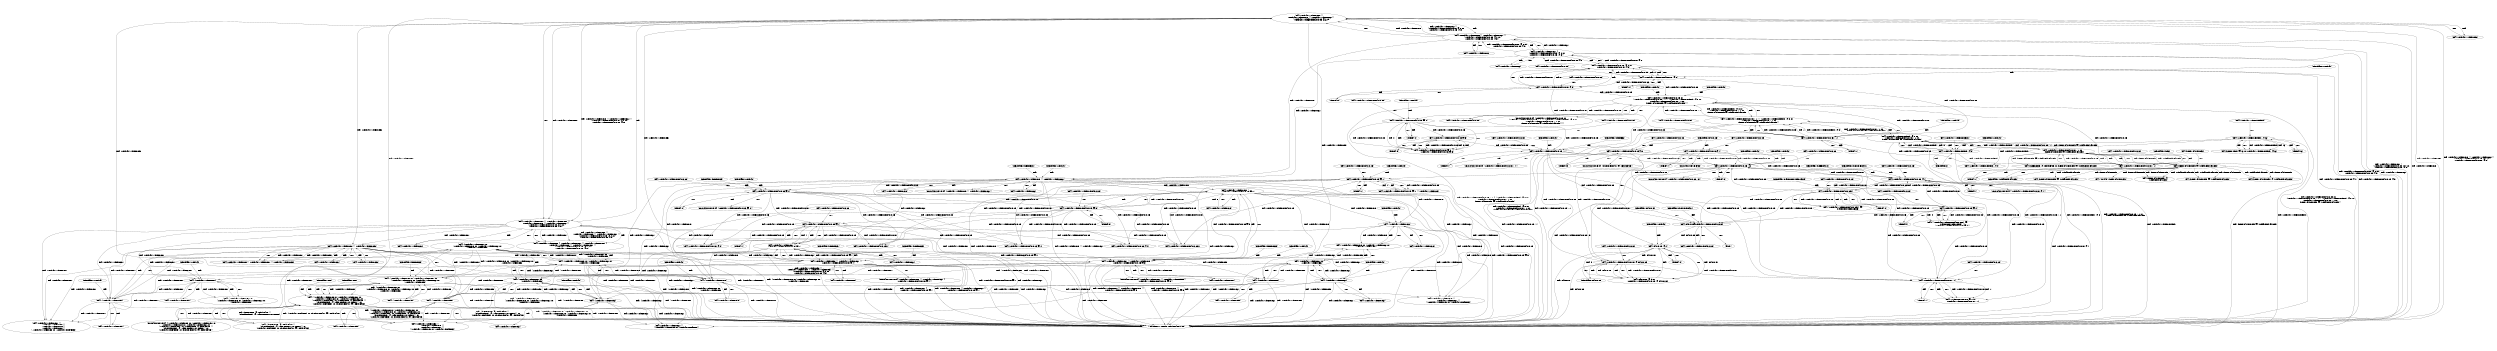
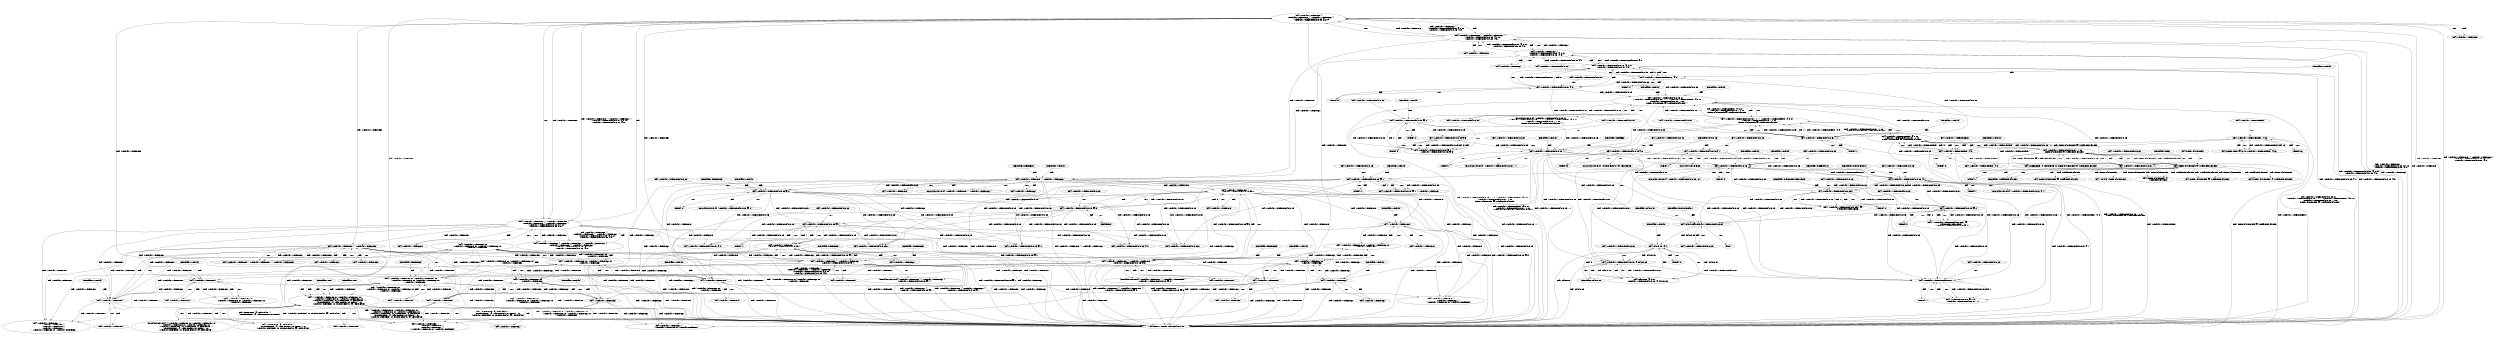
node "(Identifier,8)": label "(Identifier,8)" -> "(Literal,8)"
node "(Literal,3)": label "(Literal,3)" -> "(IsPalette,3)"
edge "(Call,mng_info->write_png_colortype < 5)" -> "(MethodReturn,static MagickBooleanType)": removed, label "DDG: mng_info->write_png_colortype < 5"
